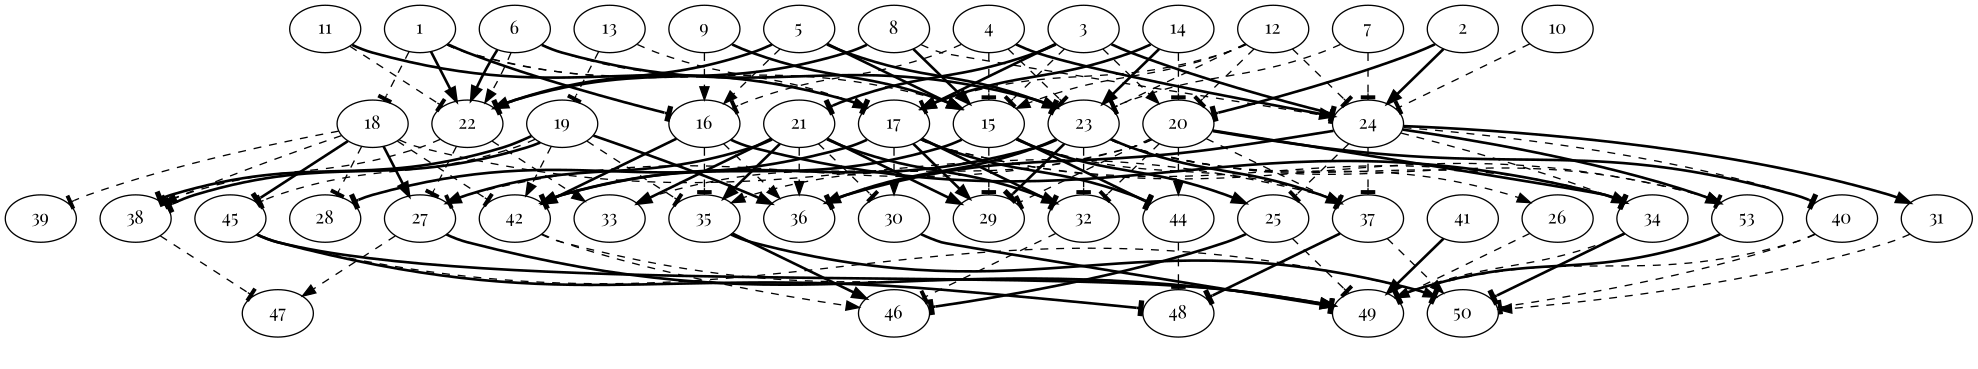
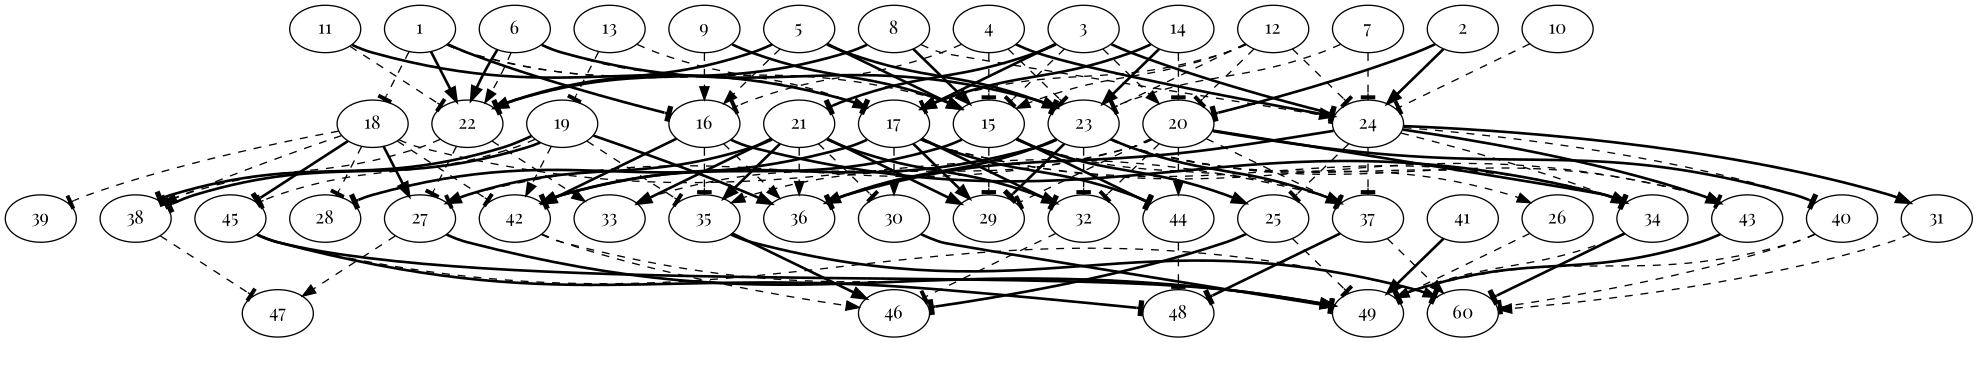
edge "24" -> "34": arrowhead tee -> normal
node "53": label "53" -> "43"
node "50": label "50" -> "60"
